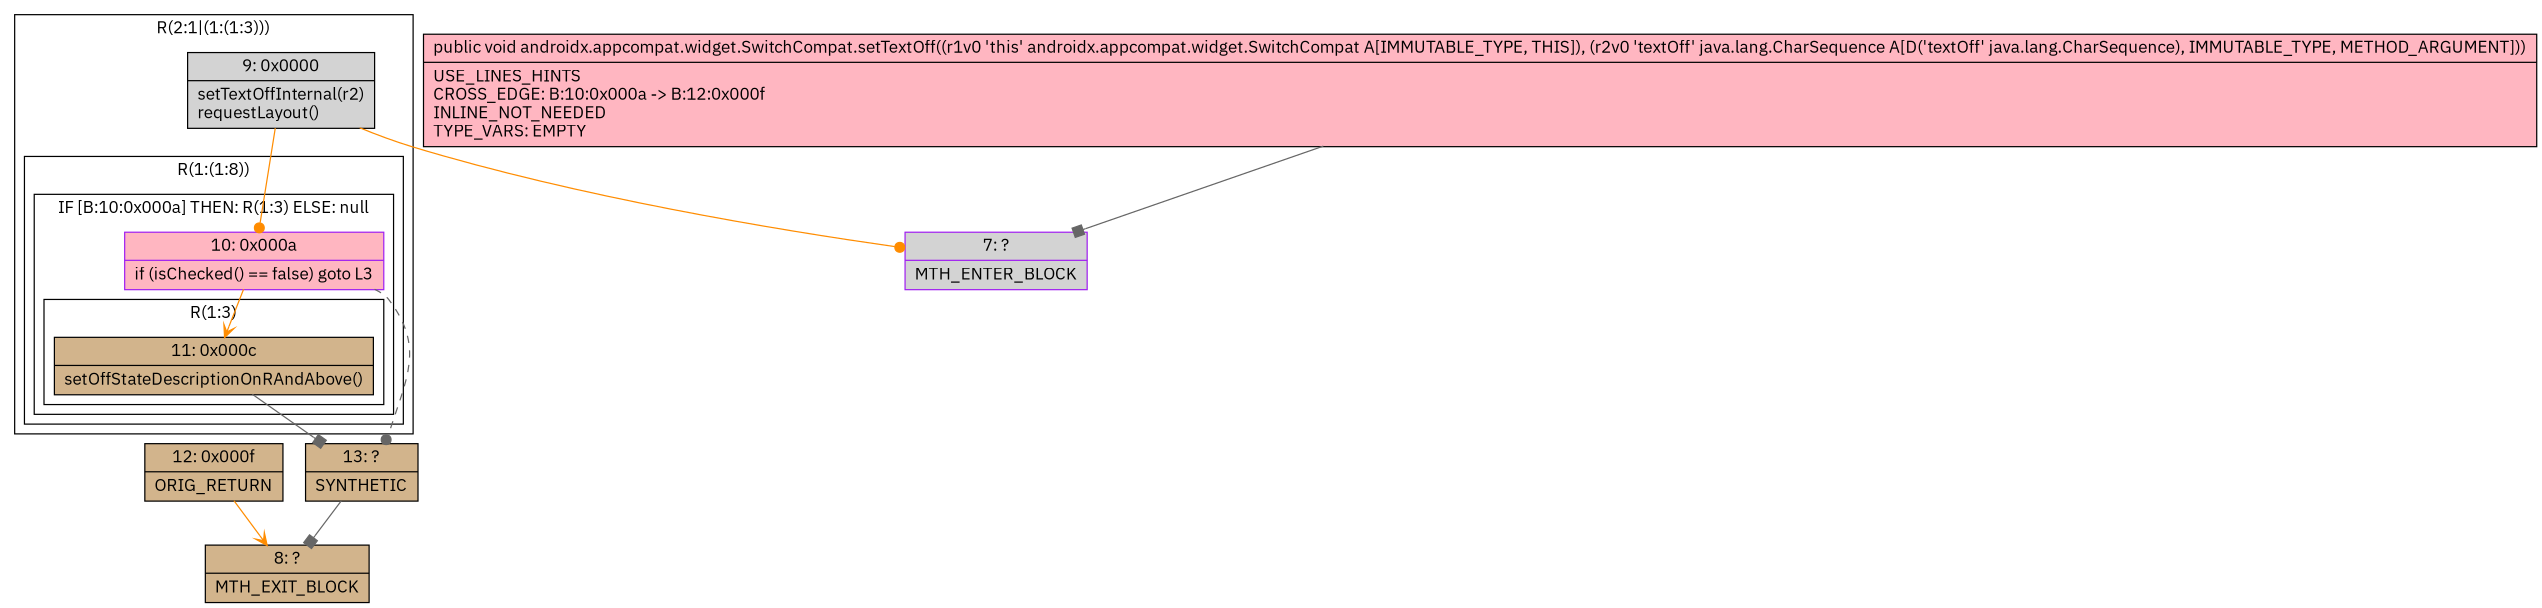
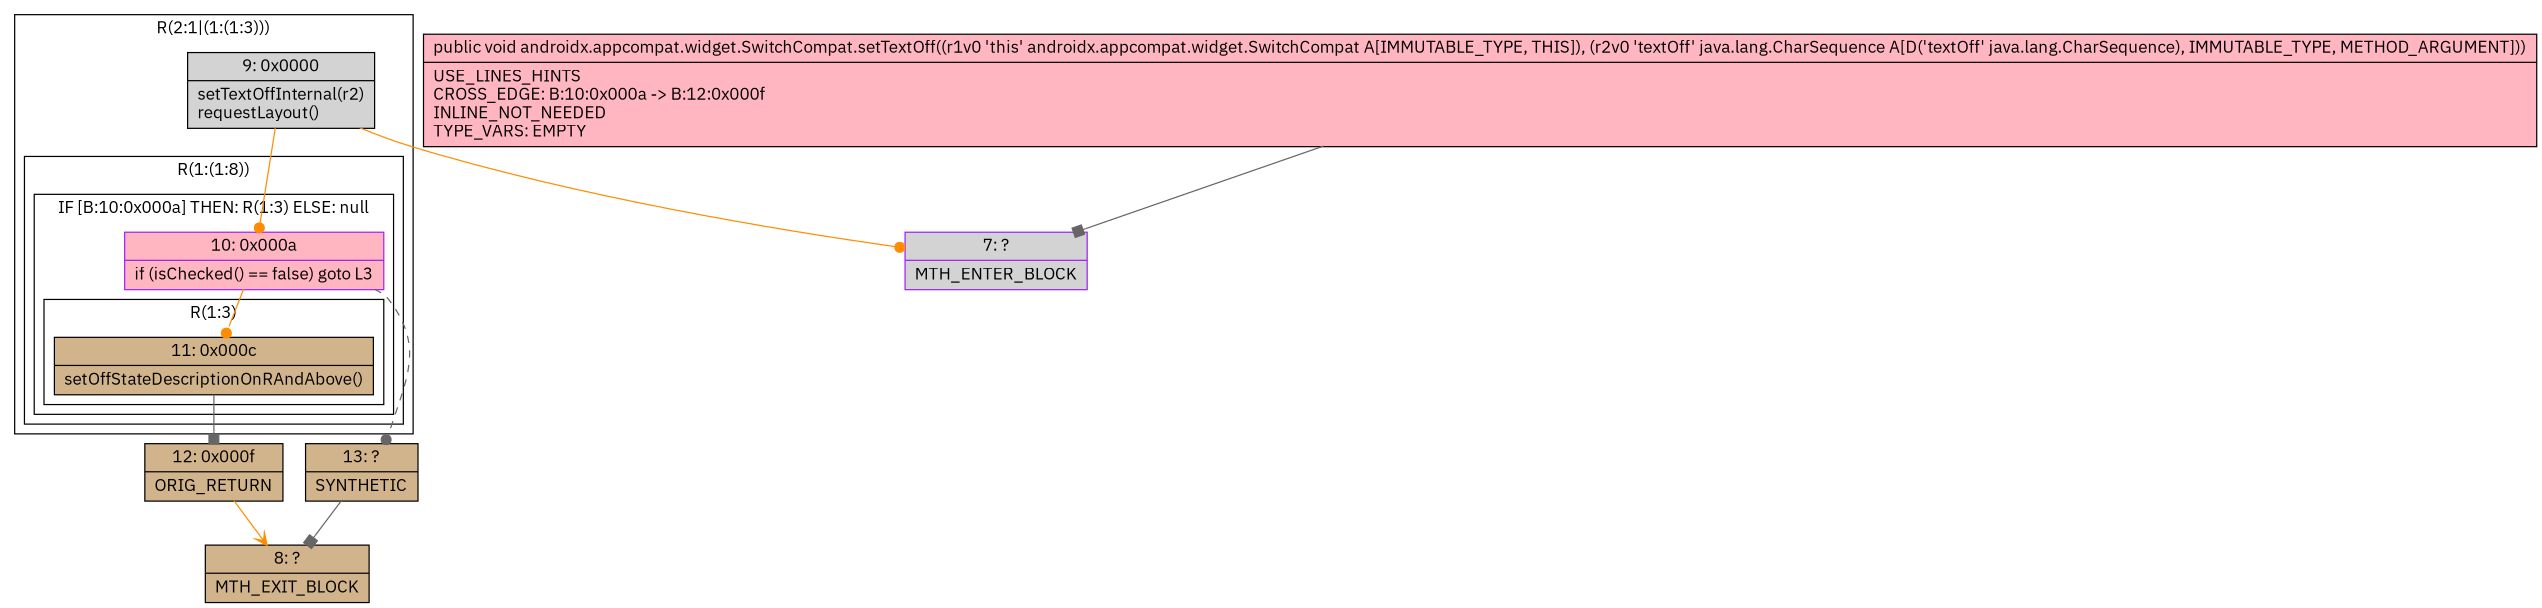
edge "10: 0x000a" -> "11: 0x000c": arrowhead vee -> dot
edge "11: 0x000c" -> "13: ?": now "11: 0x000c" -> "12: 0x000f"
